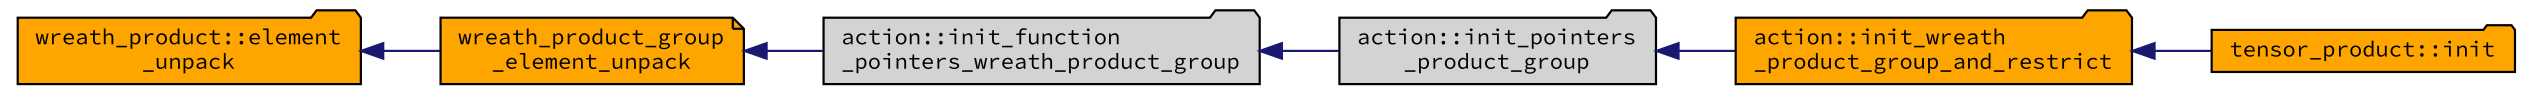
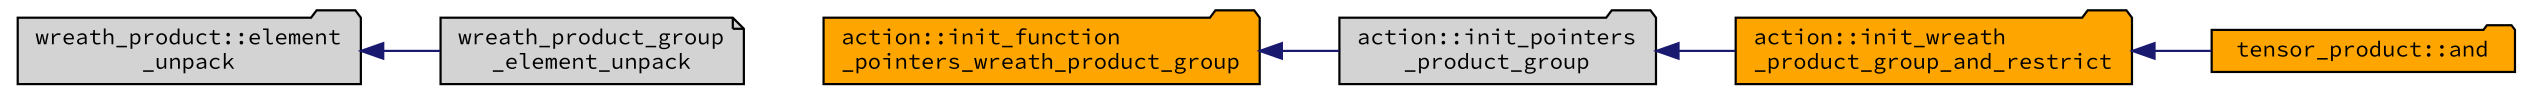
node "wreath_product::element _unpack": fillcolor orange -> lightgrey
node "wreath_product_group _element_unpack": fillcolor orange -> lightgrey
edge "action::init_function _pointers_wreath_product_group" -> "wreath_product_group _element_unpack": removed
node "action::init_function _pointers_wreath_product_group": fillcolor lightgrey -> orange
node "tensor_product::init": label "tensor_product::init" -> "tensor_product::and"
